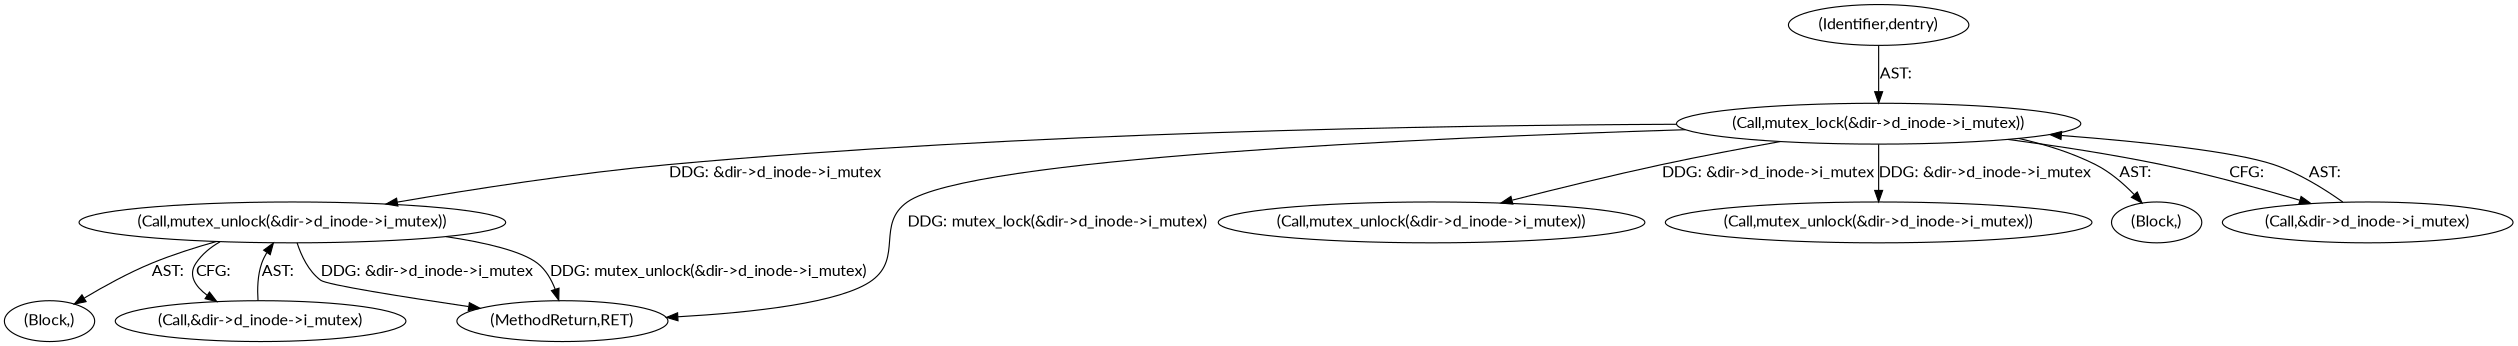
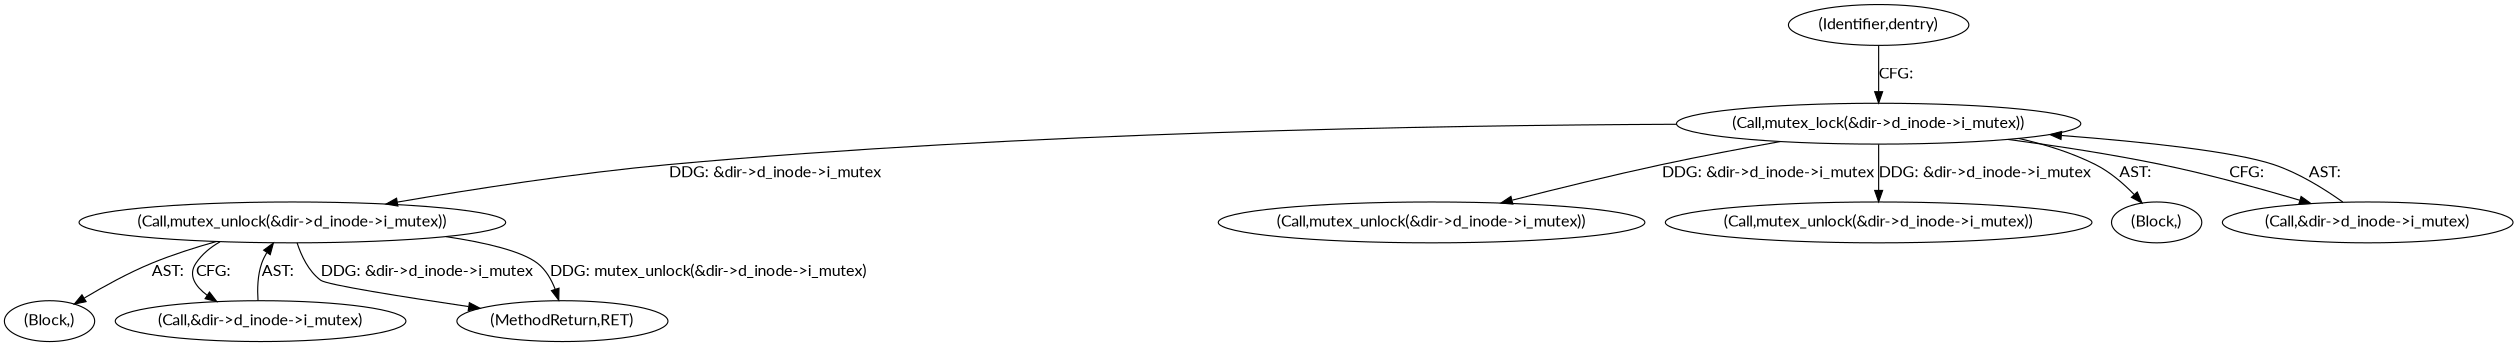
edge "(Identifier,dentry)" -> "(Call,mutex_lock(&dir->d_inode->i_mutex))": label "AST: " -> "CFG: "
edge "(Call,mutex_lock(&dir->d_inode->i_mutex))" -> "(MethodReturn,RET)": removed, label "DDG: mutex_lock(&dir->d_inode->i_mutex)"
